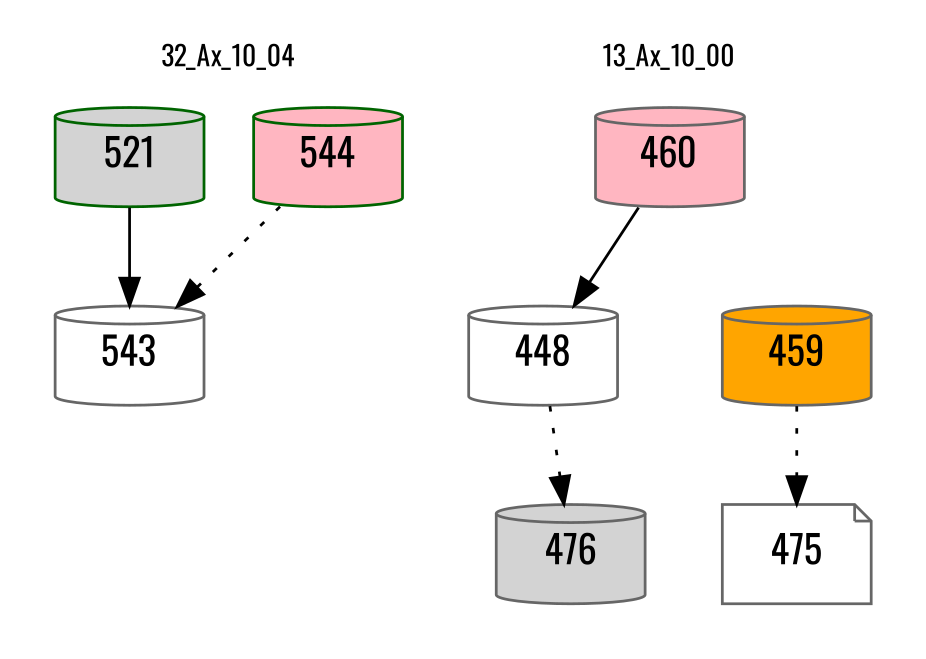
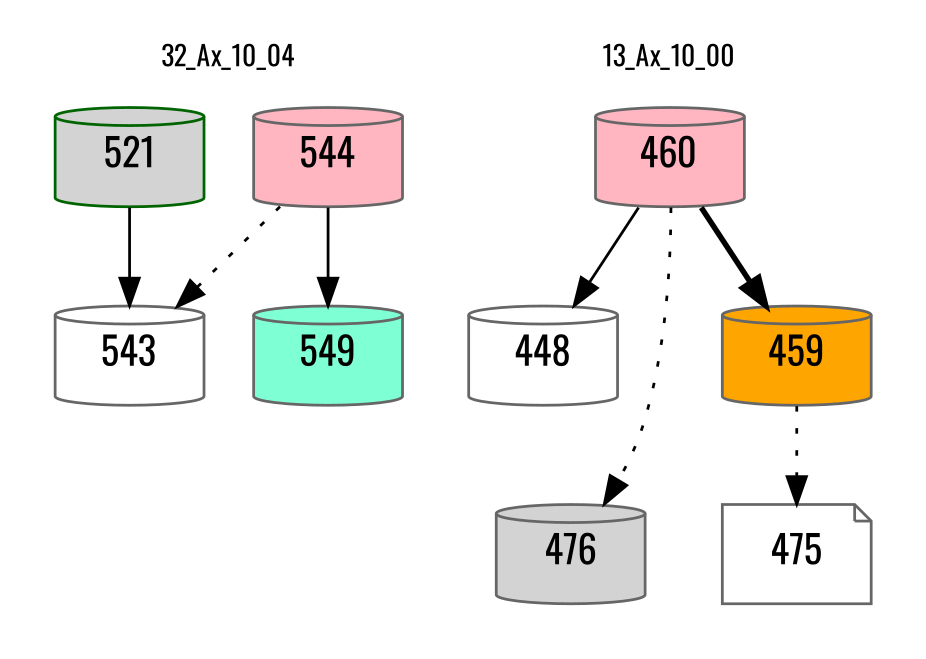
node "544": color darkgreen -> gray40
edge "460" -> "459": added
node "549": added
edge "448" -> "476": now "460" -> "476"
